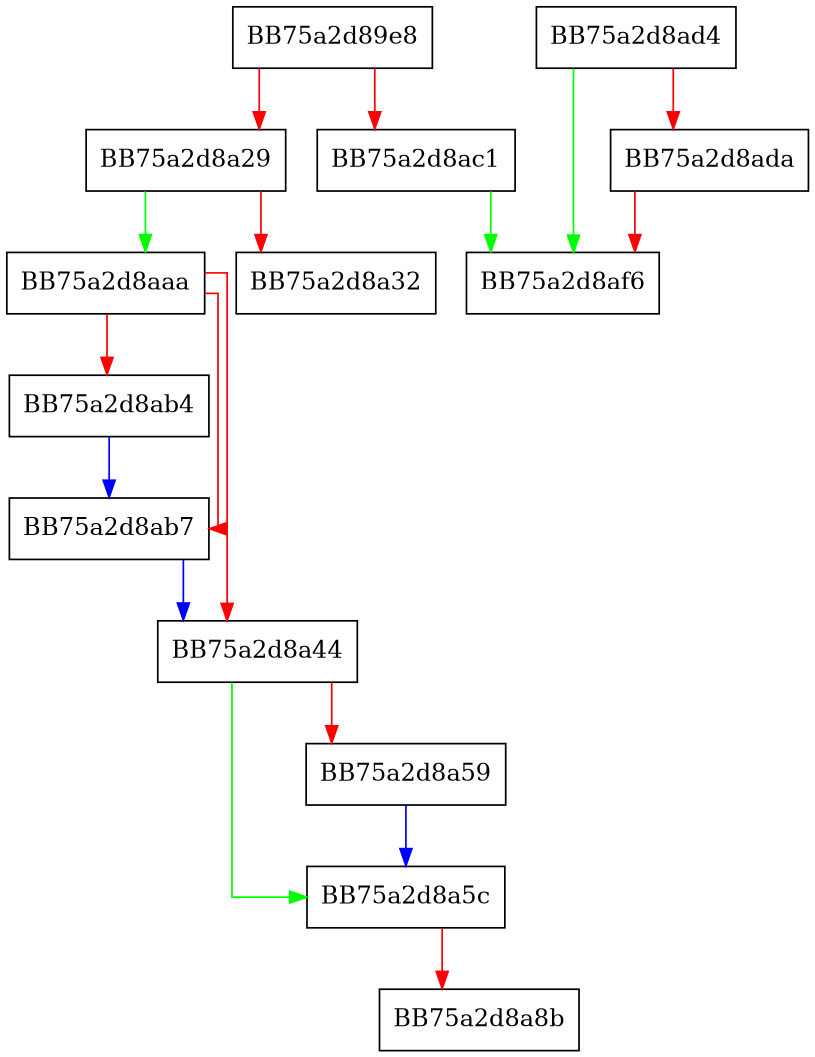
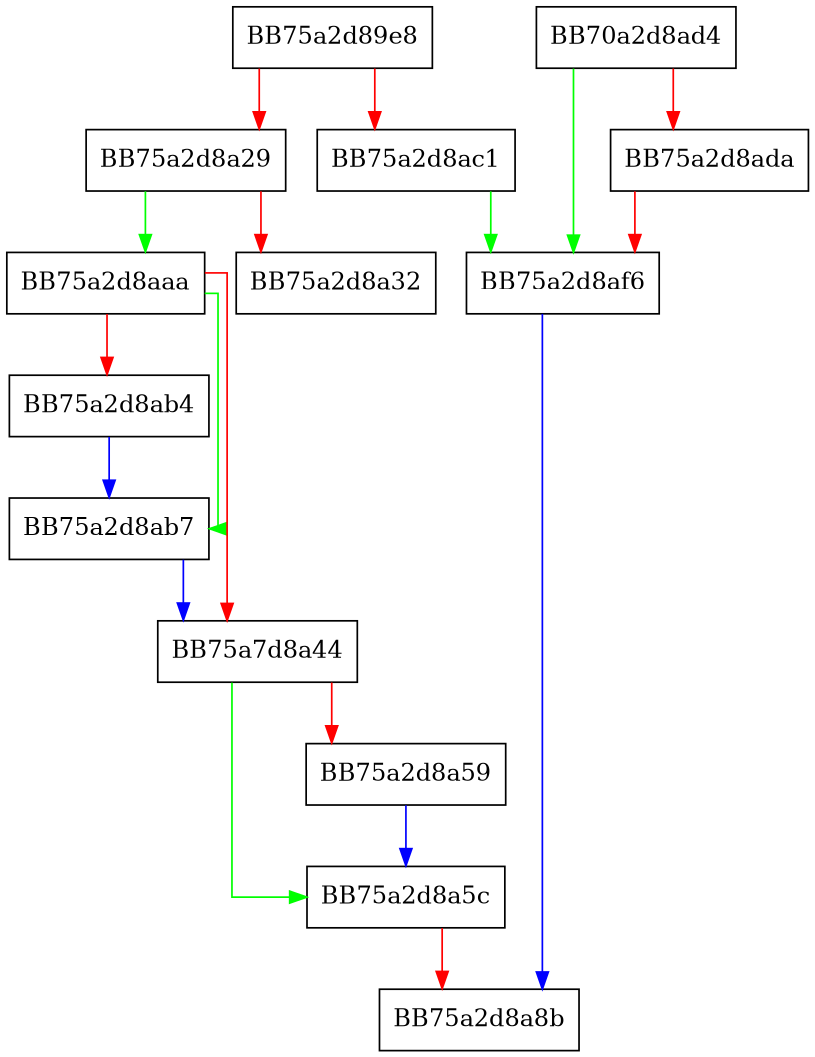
node "BB75a2d8ad4": label "BB75a2d8ad4" -> "BB70a2d8ad4"
edge "BB75a2d8aaa" -> "BB75a2d8ab7": color red -> green
edge "BB75a2d8af6" -> "BB75a2d8a8b": added
node "BB75a2d8a44": label "BB75a2d8a44" -> "BB75a7d8a44"
